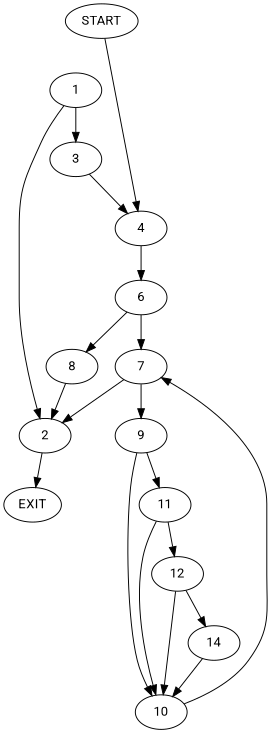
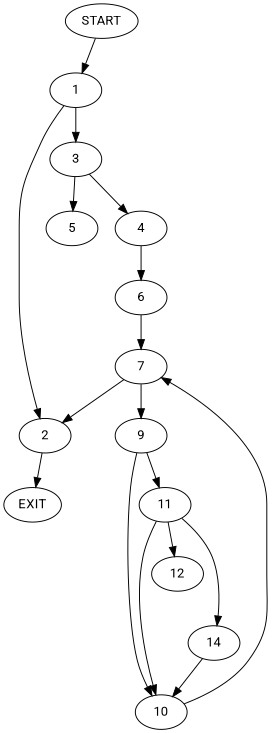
edge "START" -> "4": now "START" -> "1"
node "5": added
node "8": removed
edge "12" -> "14": now "11" -> "14"
edge "12" -> "10": removed
